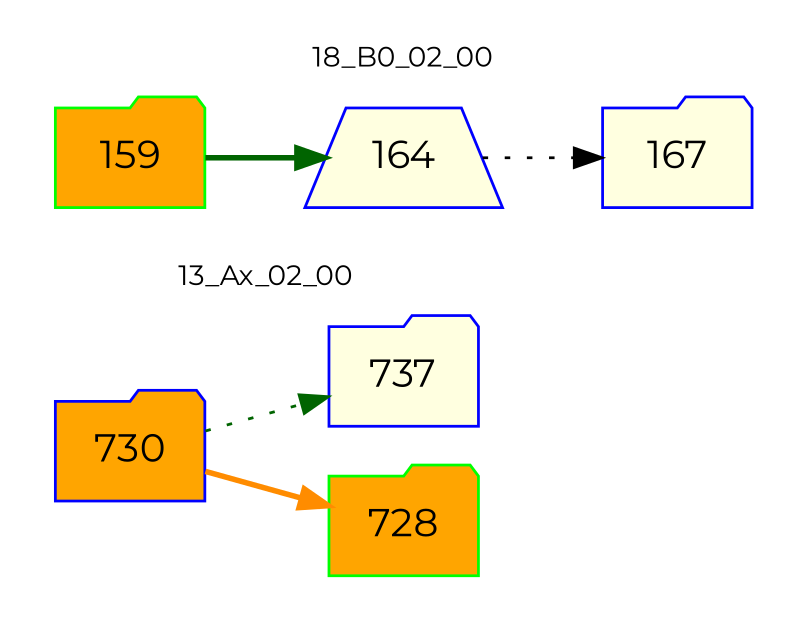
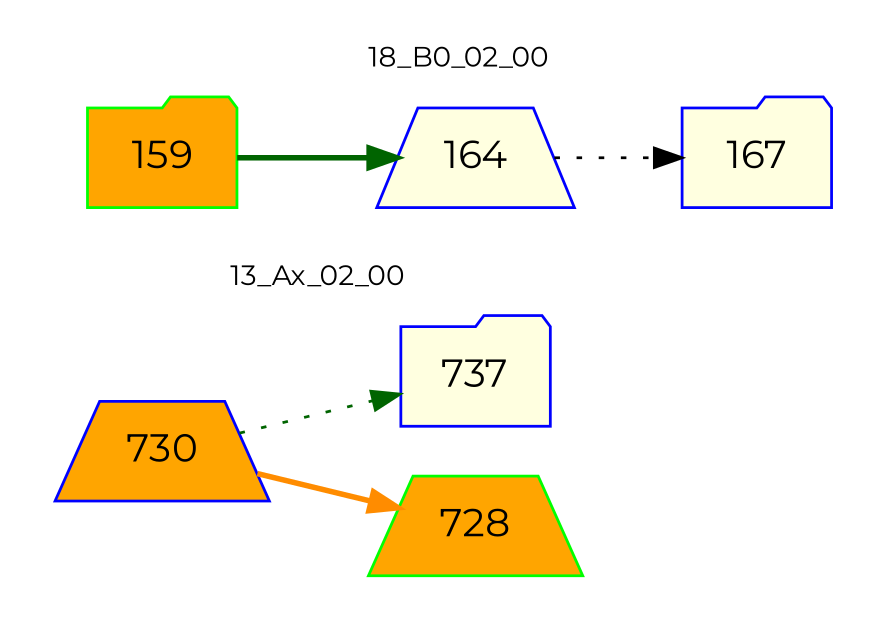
node "730": shape folder -> trapezium
node "728": shape folder -> trapezium
